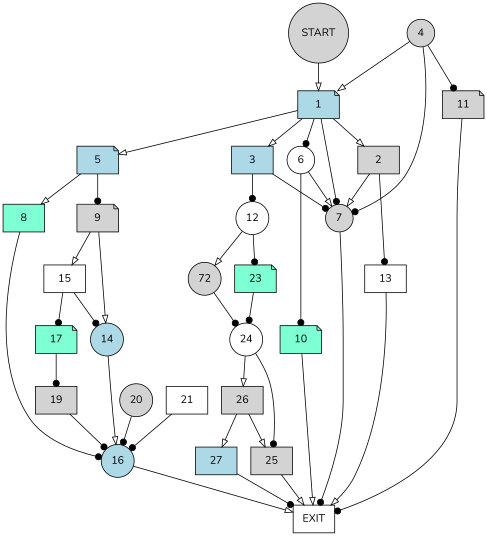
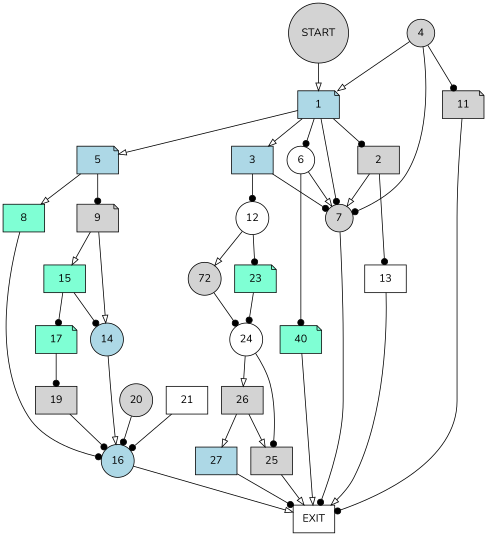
edge "1" -> "2": arrowhead onormal -> dot
node "15": fillcolor white -> aquamarine
node "10": label "10" -> "40"
